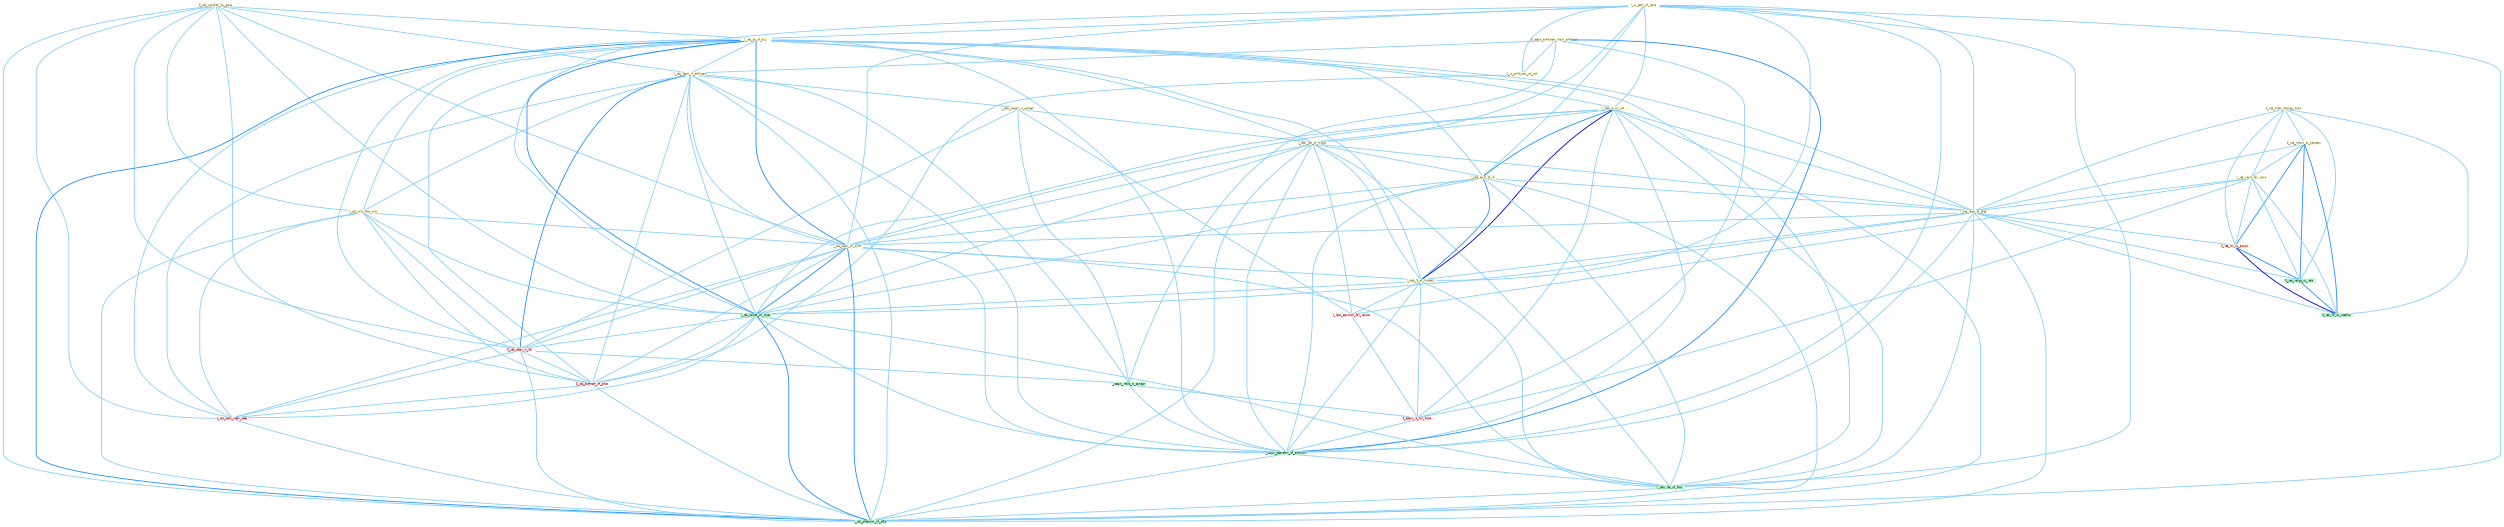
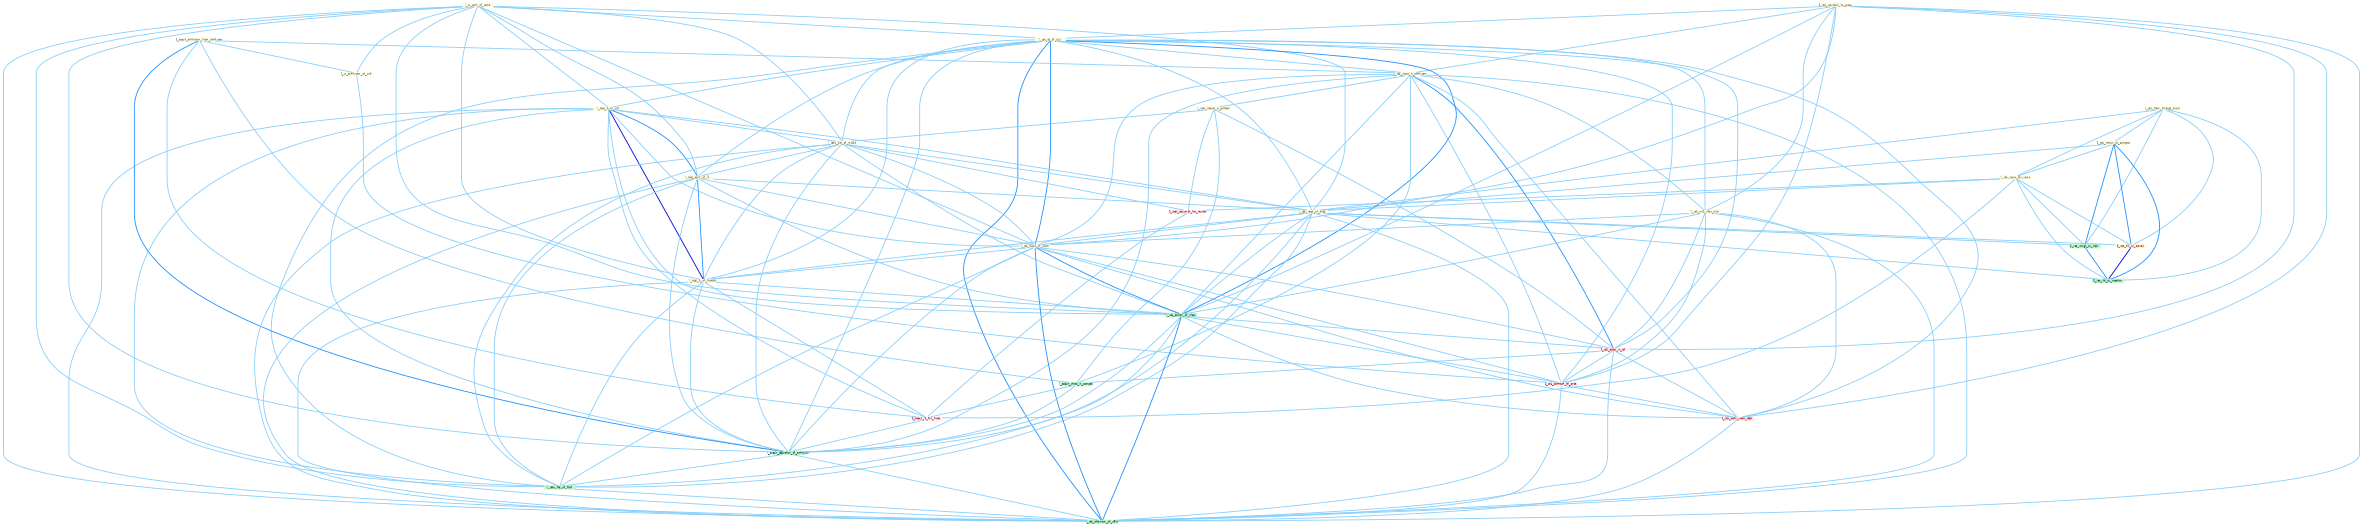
edge "0_see_thi_as_exercis" -- "0_see_resign_as_indic": removed
edge "1_hold_%_of_franchis" -- "0_seek_classmat_for_reunion": now "1_hold_%_of_franchis" -- "1_sell_othernum_of_offic"
